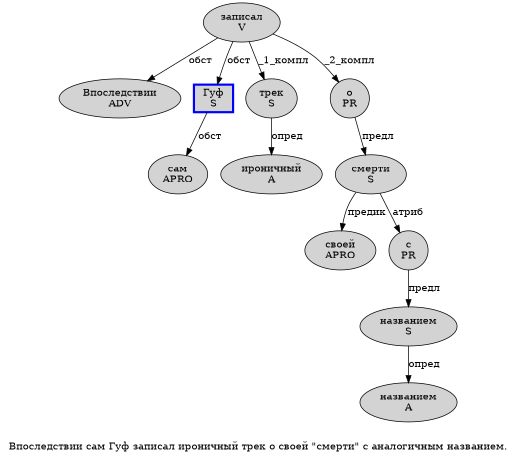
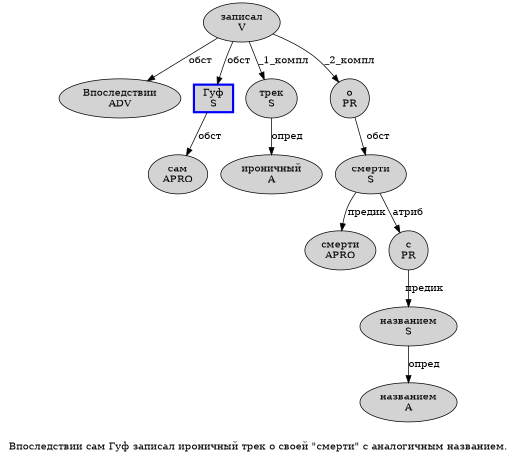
edge "о PR" -> "смерти S": label "предл" -> "обст"
node "своей APRO": label "своей APRO" -> "смерти APRO"
edge "с PR" -> "названием S": label "предл" -> "предик"
